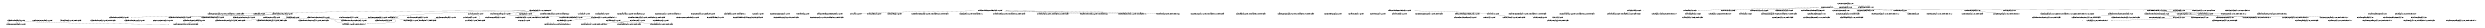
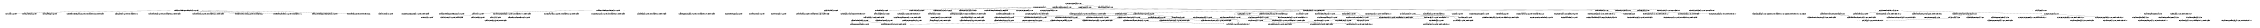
node "org.junit.platform:junit-platform-commons:jar:1.10.1:test": added
